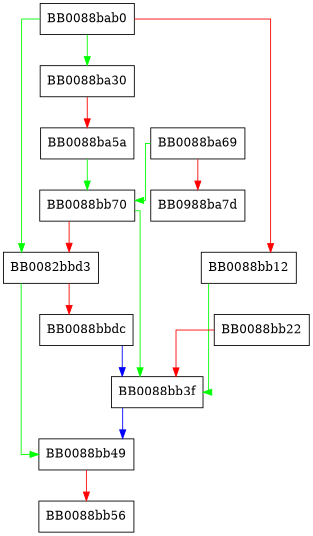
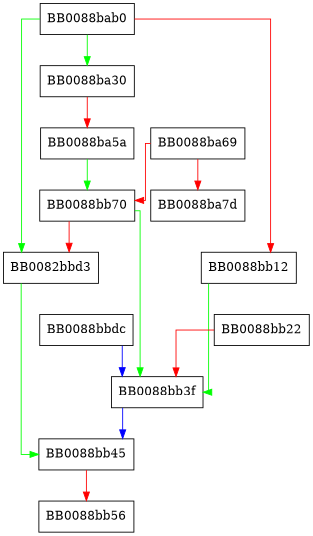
edge "BB0088ba69" -> "BB0088bb70": color green -> red
node "BB0988ba7d": label "BB0988ba7d" -> "BB0088ba7d"
edge "BB0082bbd3" -> "BB0088bbdc": removed
node "BB0088bb49": label "BB0088bb49" -> "BB0088bb45"
